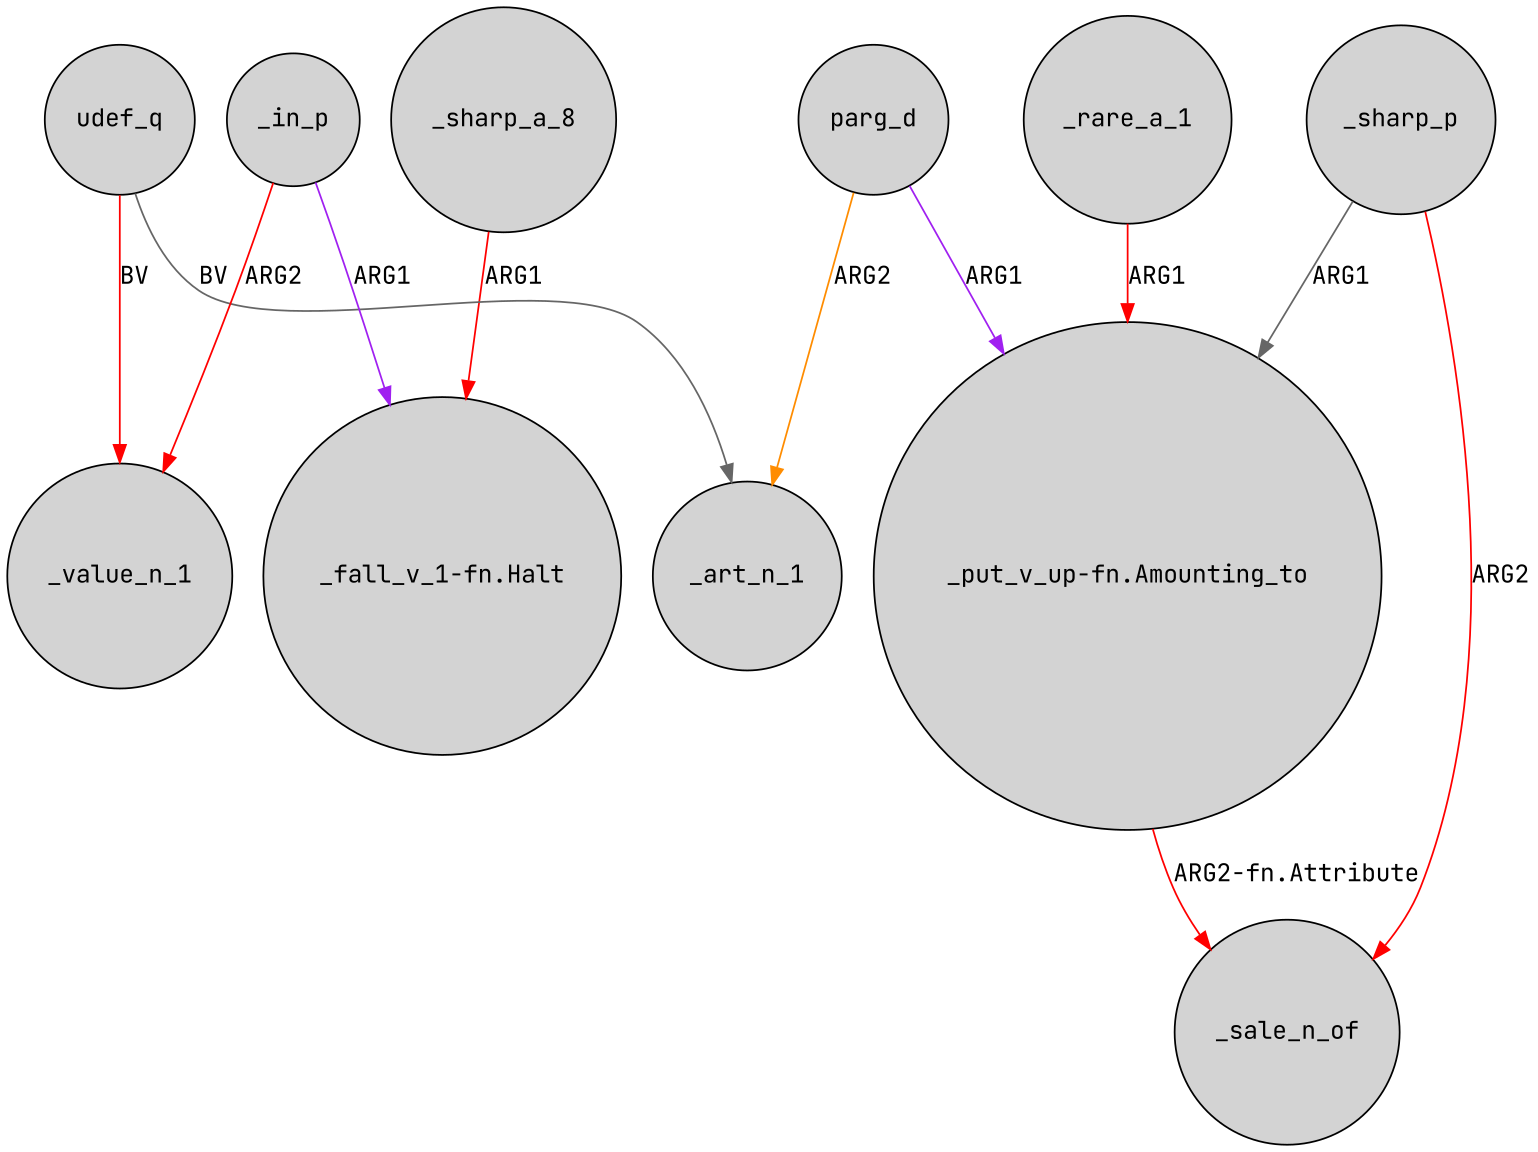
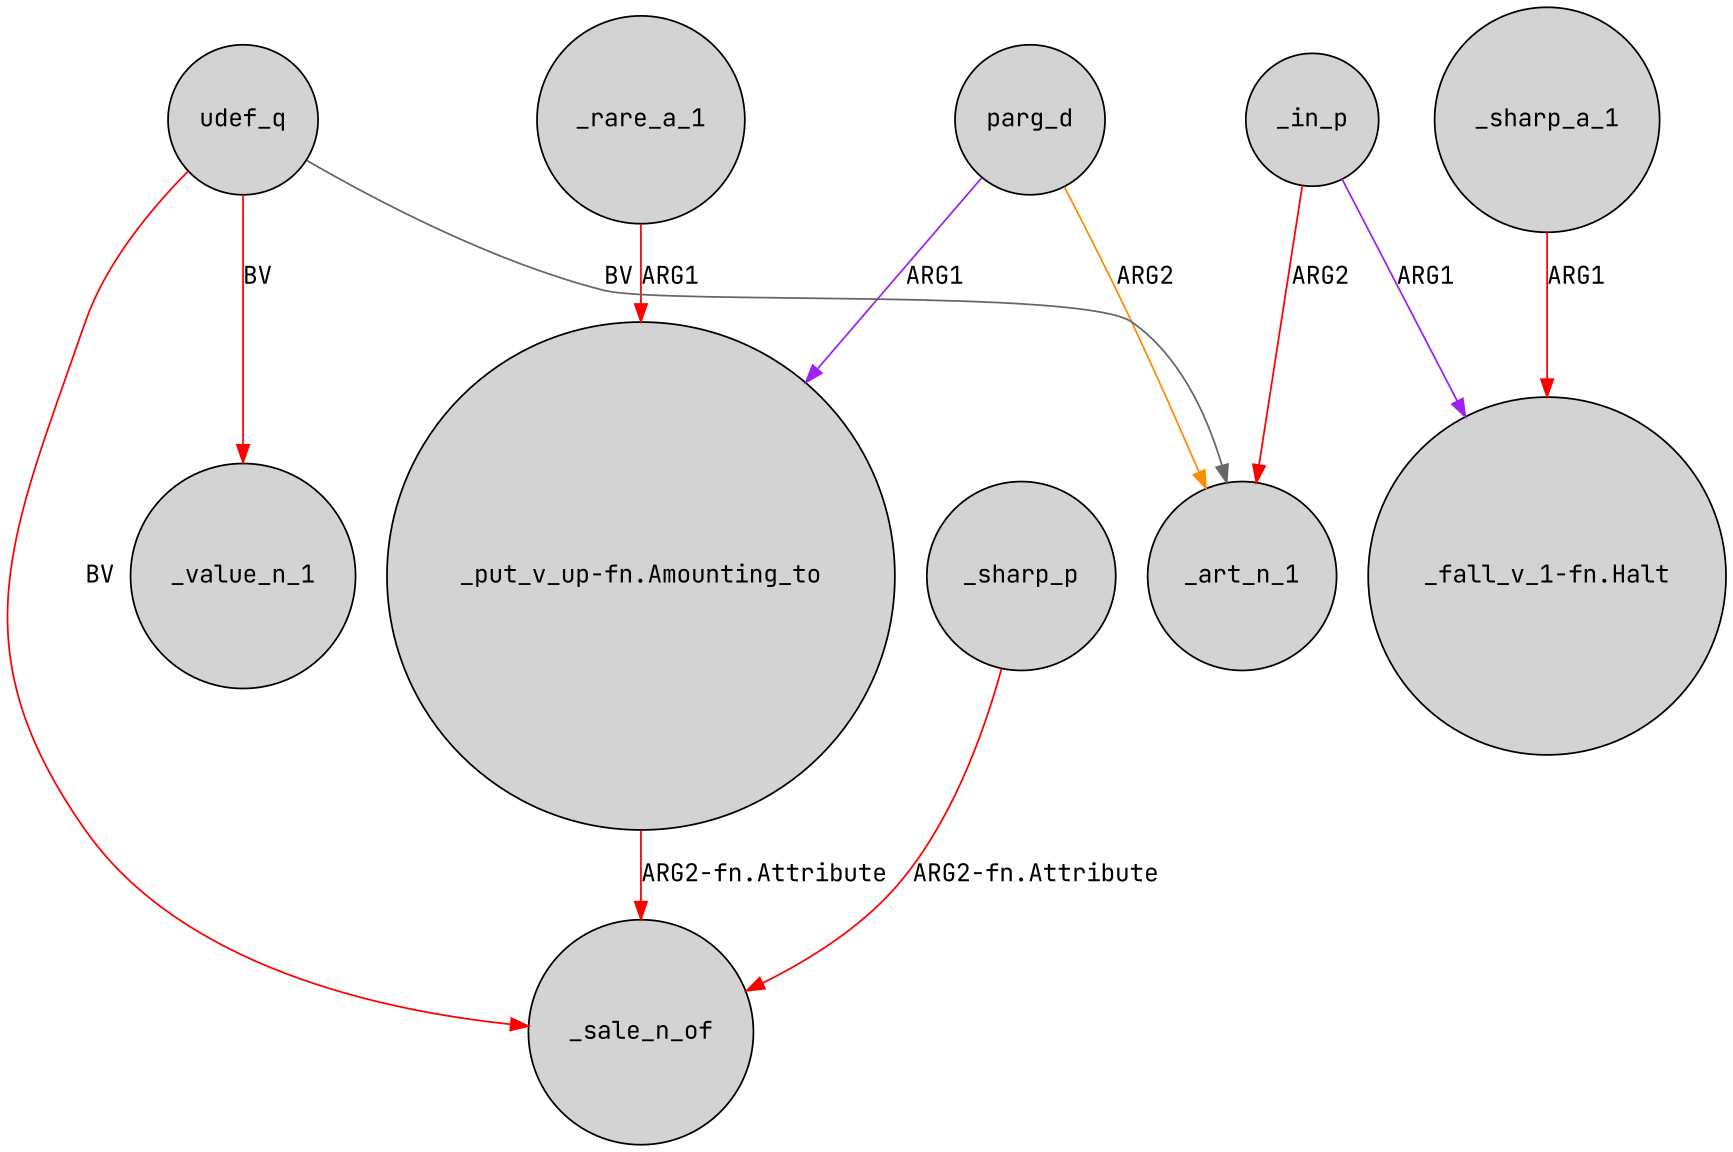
node "_sharp_a_8": label "_sharp_a_8" -> "_sharp_a_1"
edge "_sharp_p" -> "_put_v_up-fn.Amounting_to": removed, label "ARG1"
edge "_in_p" -> "_value_n_1": now "_in_p" -> "_art_n_1"
edge "_sharp_p" -> "_sale_n_of": label "ARG2" -> "ARG2-fn.Attribute"
edge "udef_q" -> "_sale_n_of": added, label "BV"
